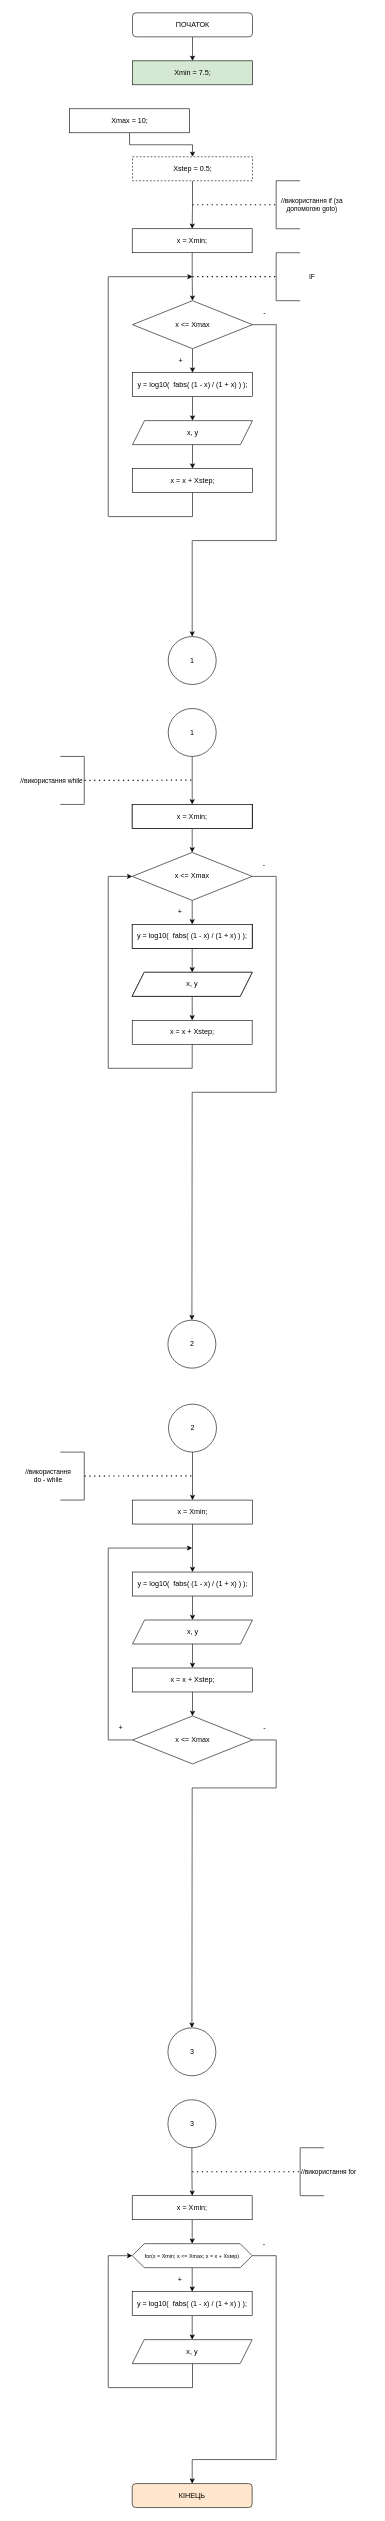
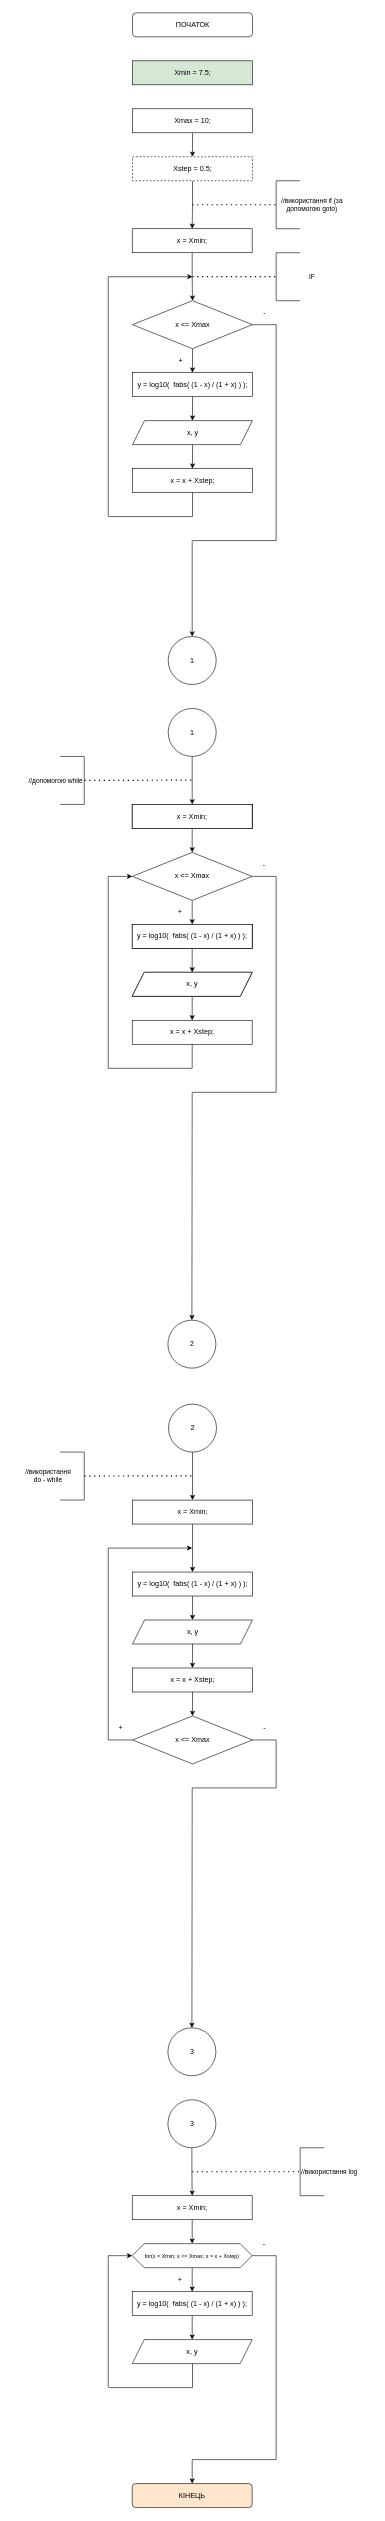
edge "ПОЧАТОК" -> "Xmin = 7.5;": removed
node "Xmax = 10;": moved (130, 120) -> (193, 120)
node "//використання while": label "//використання while" -> "//допомогою while"
node "//використання for": label "//використання for" -> "//використання log"
